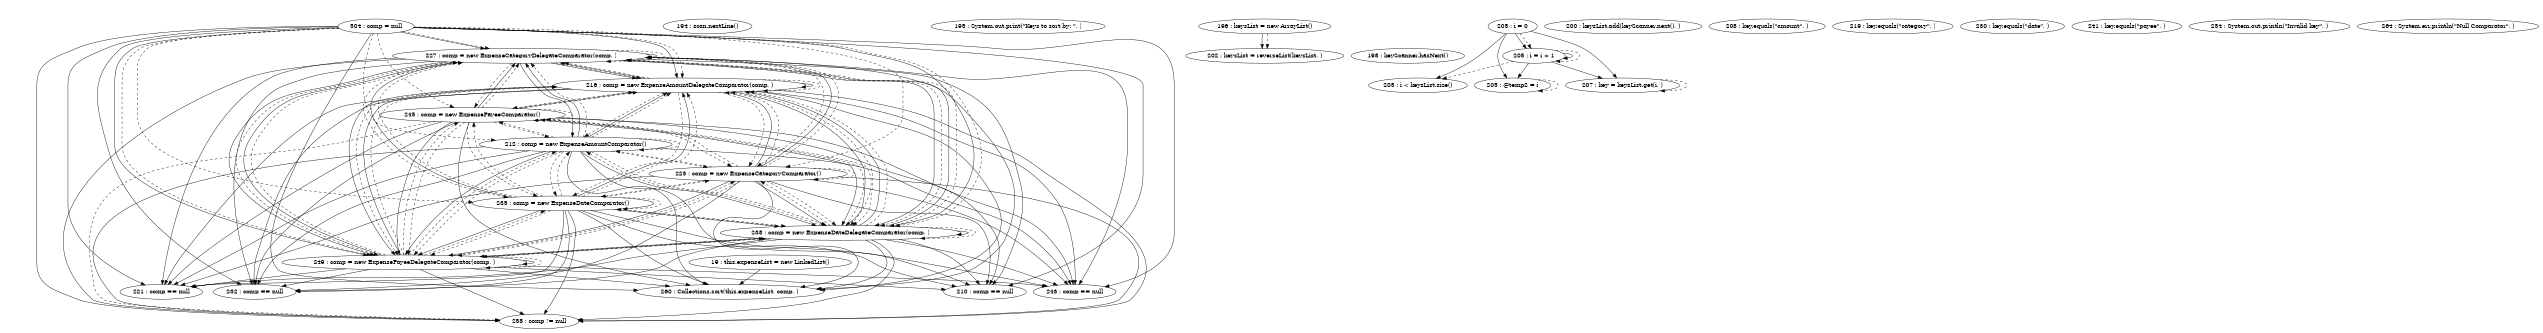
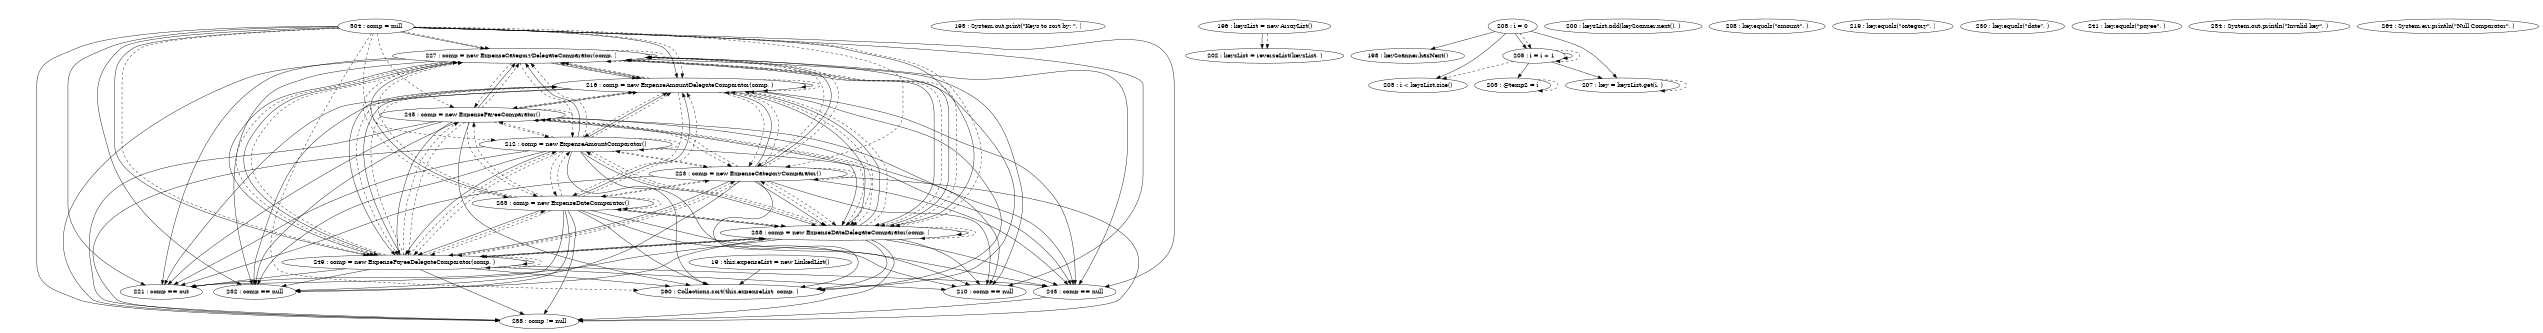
node "194 : scan.nextLine()": removed
edge "205 : i = 0" -> "205 : @temp2 = i": now "205 : i = 0" -> "198 : keyScanner.hasNext()"
edge "227 : comp = new ExpenseCategoryDelegateComparator(comp, )" -> "212 : comp = new ExpenseAmountComparator()": style solid -> dashed
edge "504 : comp = null" -> "235 : comp = new ExpenseDateComparator()": removed
edge "504 : comp = null" -> "260 : Collections.sort(this.expenseList, comp, )": style solid -> dashed
edge "245 : comp = new ExpensePayeeComparator()" -> "258 : comp != null": style dashed -> solid
node "221 : comp == null": label "221 : comp == null" -> "221 : comp == out"
edge "216 : comp = new ExpenseAmountDelegateComparator(comp, )" -> "258 : comp != null": now "243 : comp == null" -> "258 : comp != null"
